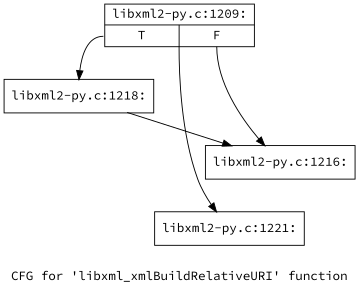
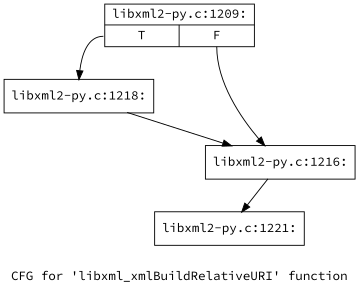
edge "libxml2-py.c:1209:" -> "libxml2-py.c:1221:": now "libxml2-py.c:1216:" -> "libxml2-py.c:1221:"
